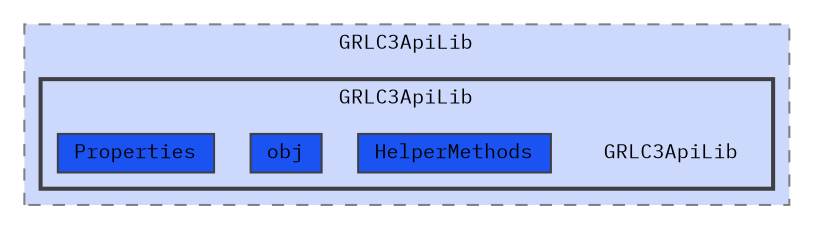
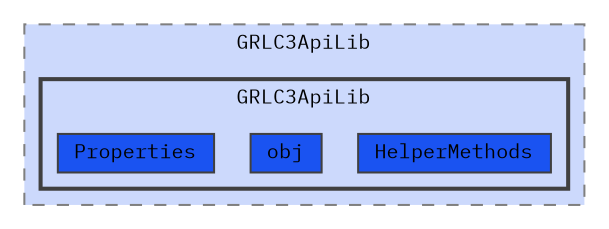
node "GRLC3ApiLib": removed
